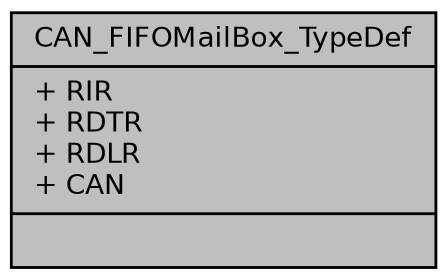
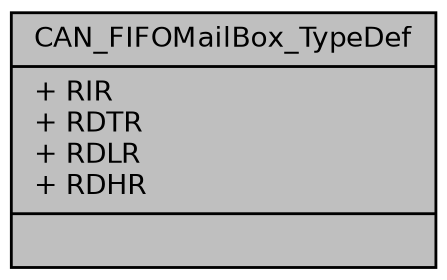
node "CAN_FIFOMailBox_TypeDef": text "+ CAN" -> "+ RDHR"
